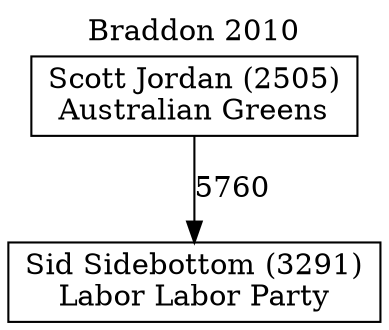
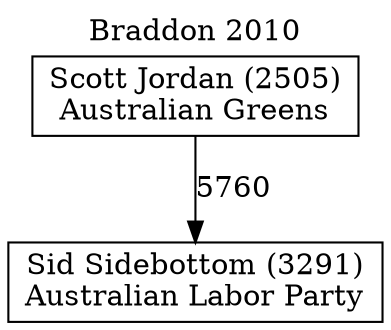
node "Sid Sidebottom (3291) Labor Labor Party": label "Sid Sidebottom (3291) Labor Labor Party" -> "Sid Sidebottom (3291) Australian Labor Party"
